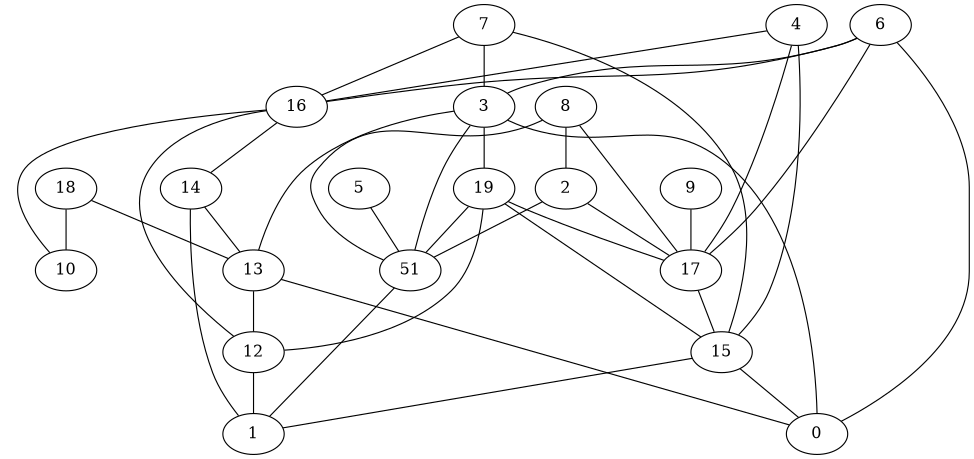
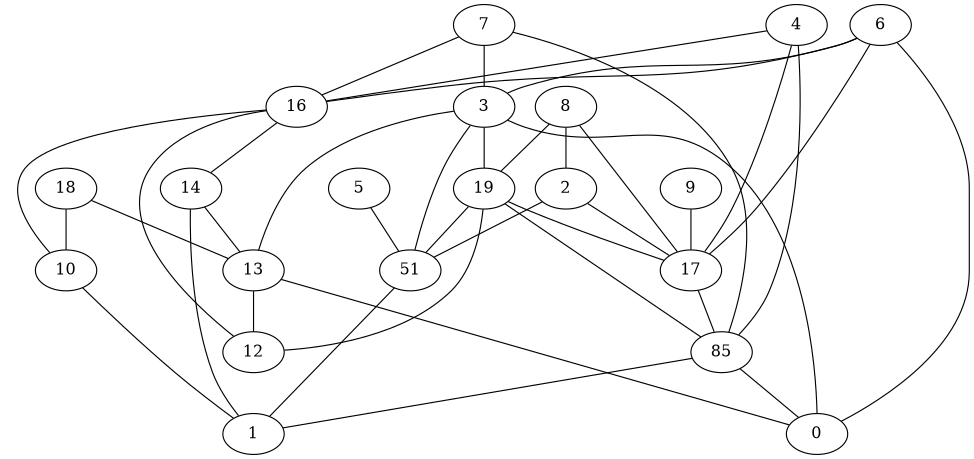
edge "8" -- "51": now "8" -- "19"
node "15": label "15" -> "85"
edge "12" -- "1": now "10" -- "1"
